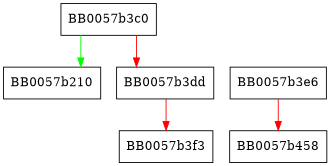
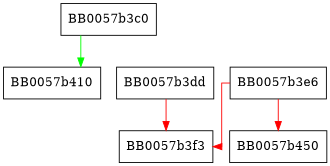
edge "BB0057b3c0" -> "BB0057b3dd": removed
node "BB0057b210": label "BB0057b210" -> "BB0057b410"
edge "BB0057b3e6" -> "BB0057b3f3": added
node "BB0057b458": label "BB0057b458" -> "BB0057b450"
